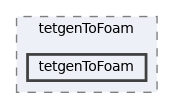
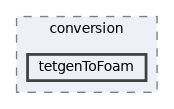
cluster "tetgenToFoam": label "tetgenToFoam" -> "conversion"
